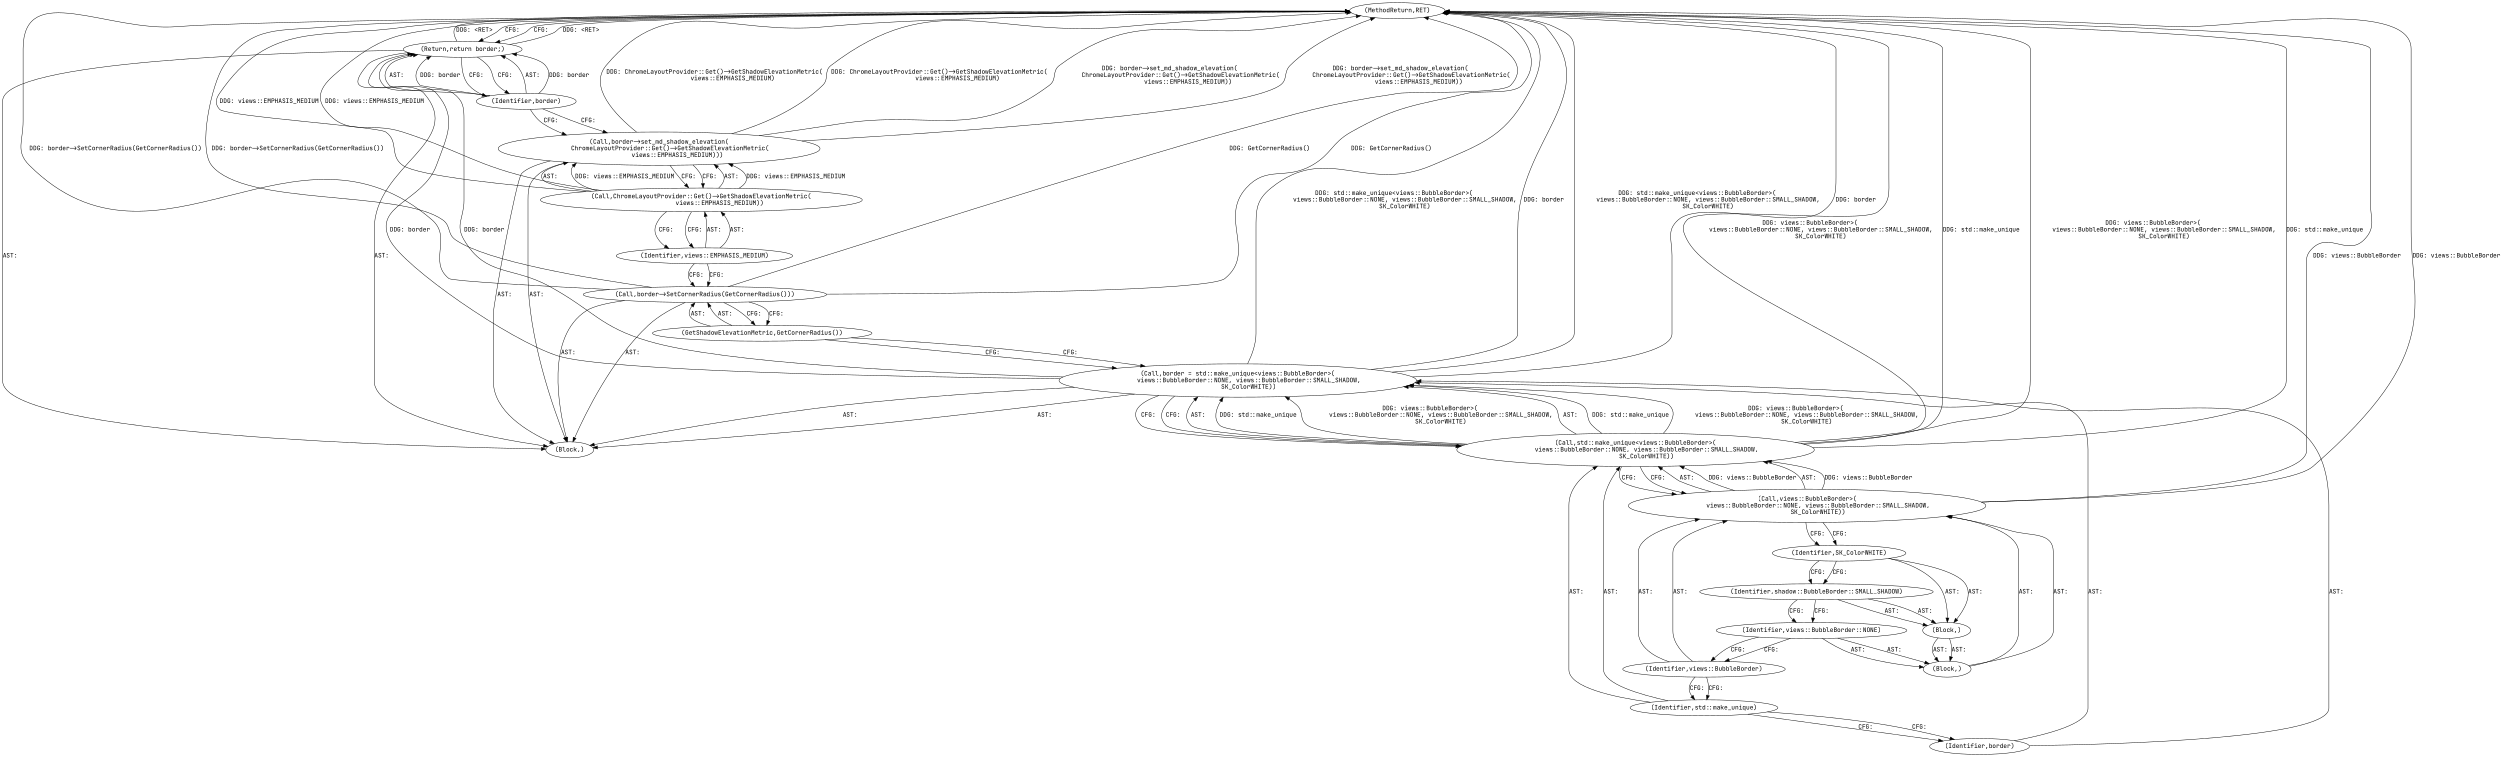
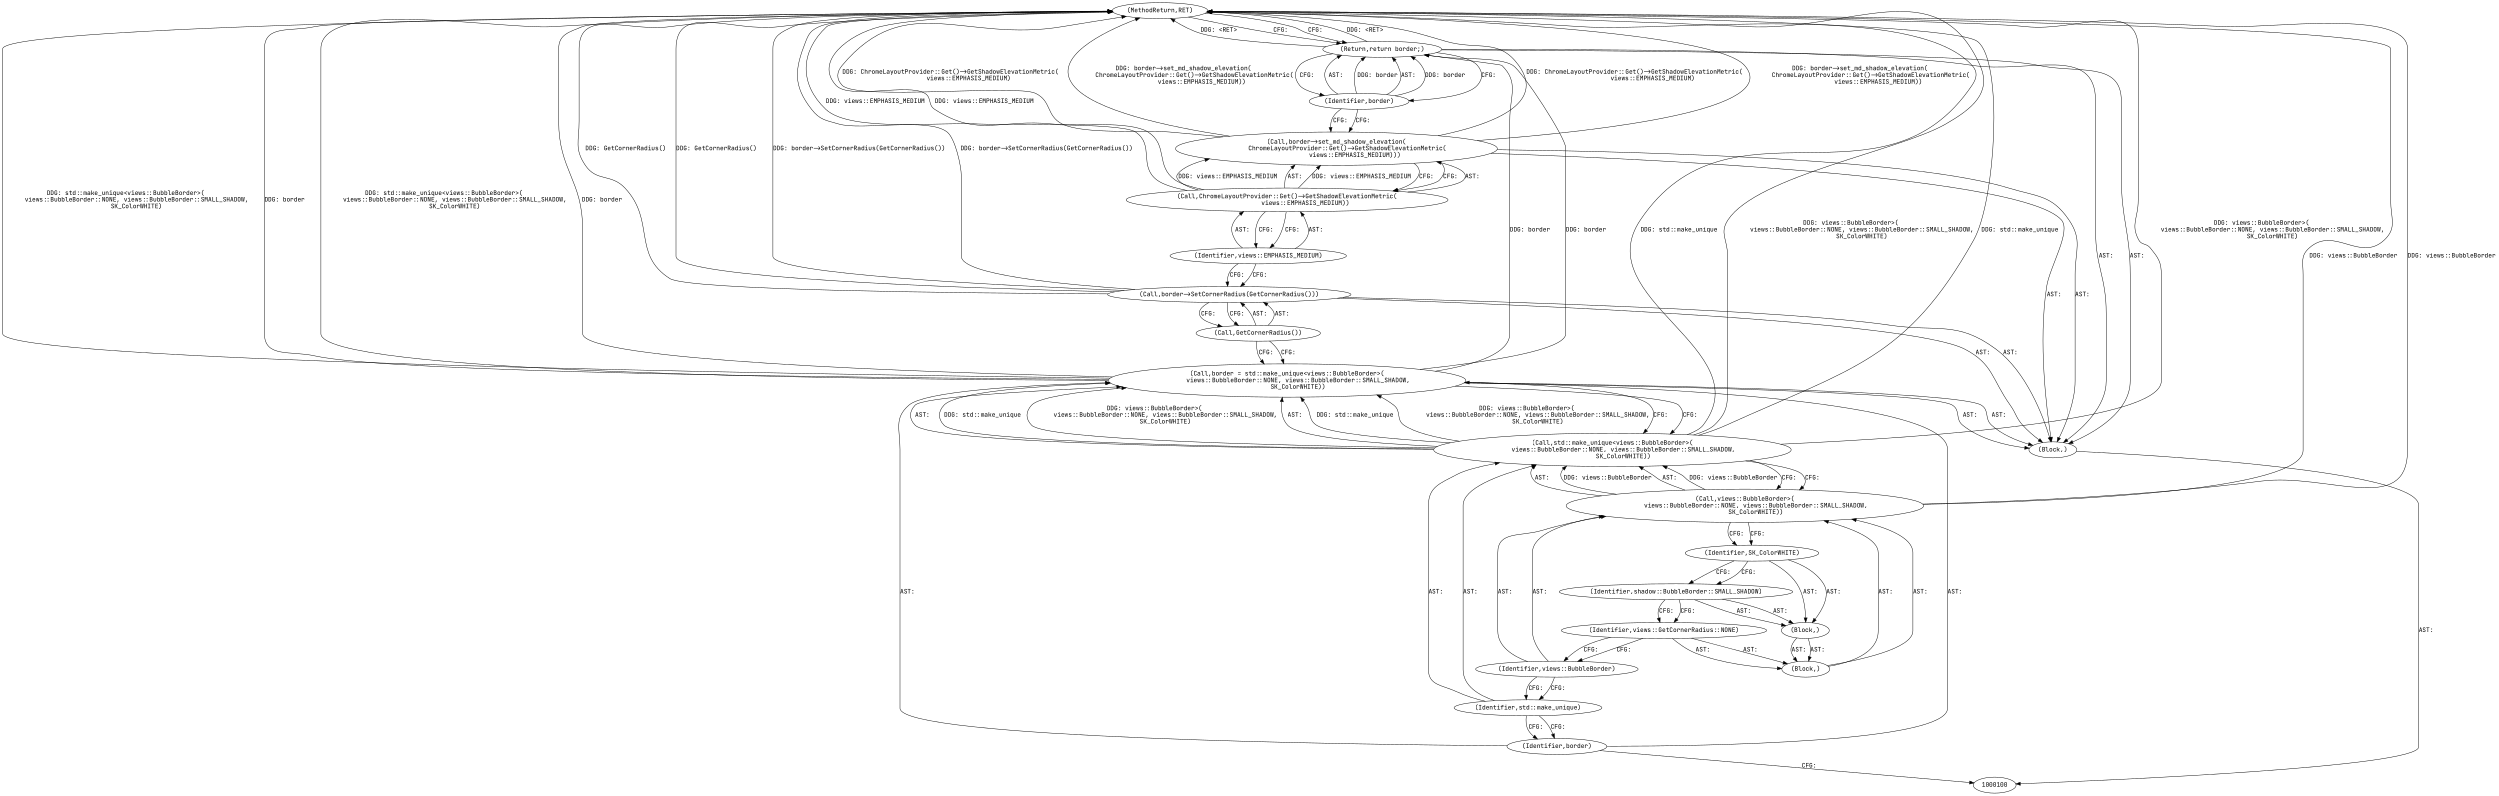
node "(GetShadowElevationMetric,GetCornerRadius())": label "(GetShadowElevationMetric,GetCornerRadius())" -> "(Call,GetCornerRadius())"
node "(Identifier,views::BubbleBorder::NONE)": label "(Identifier,views::BubbleBorder::NONE)" -> "(Identifier,views::GetCornerRadius::NONE)"
node "1000100": added
